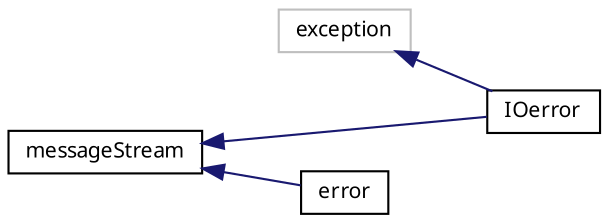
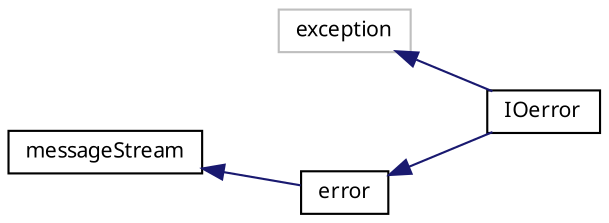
edge "IOerror" -> "messageStream": now "IOerror" -> "error"
